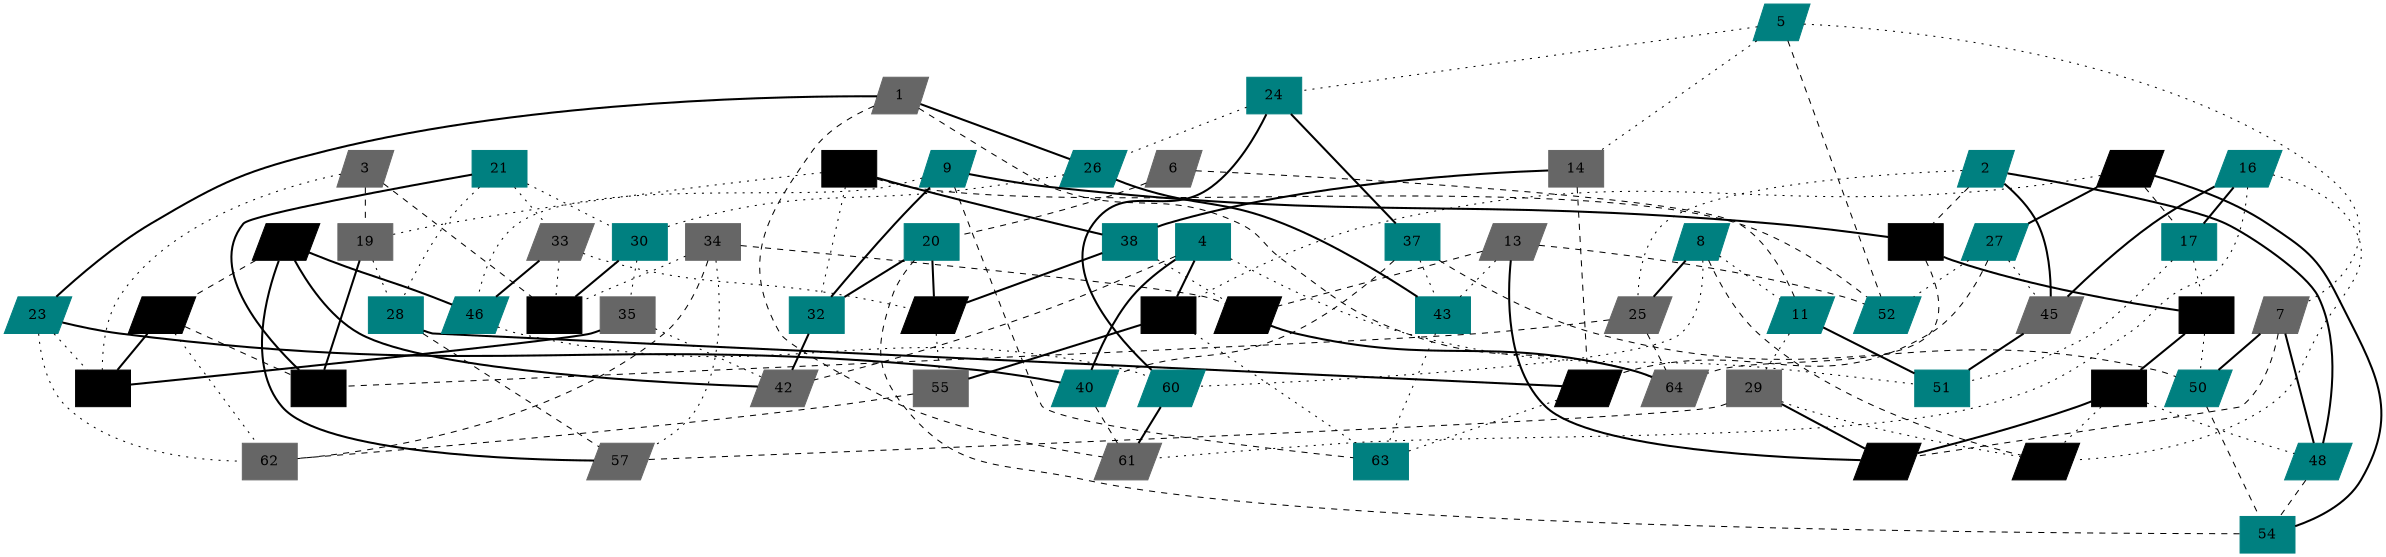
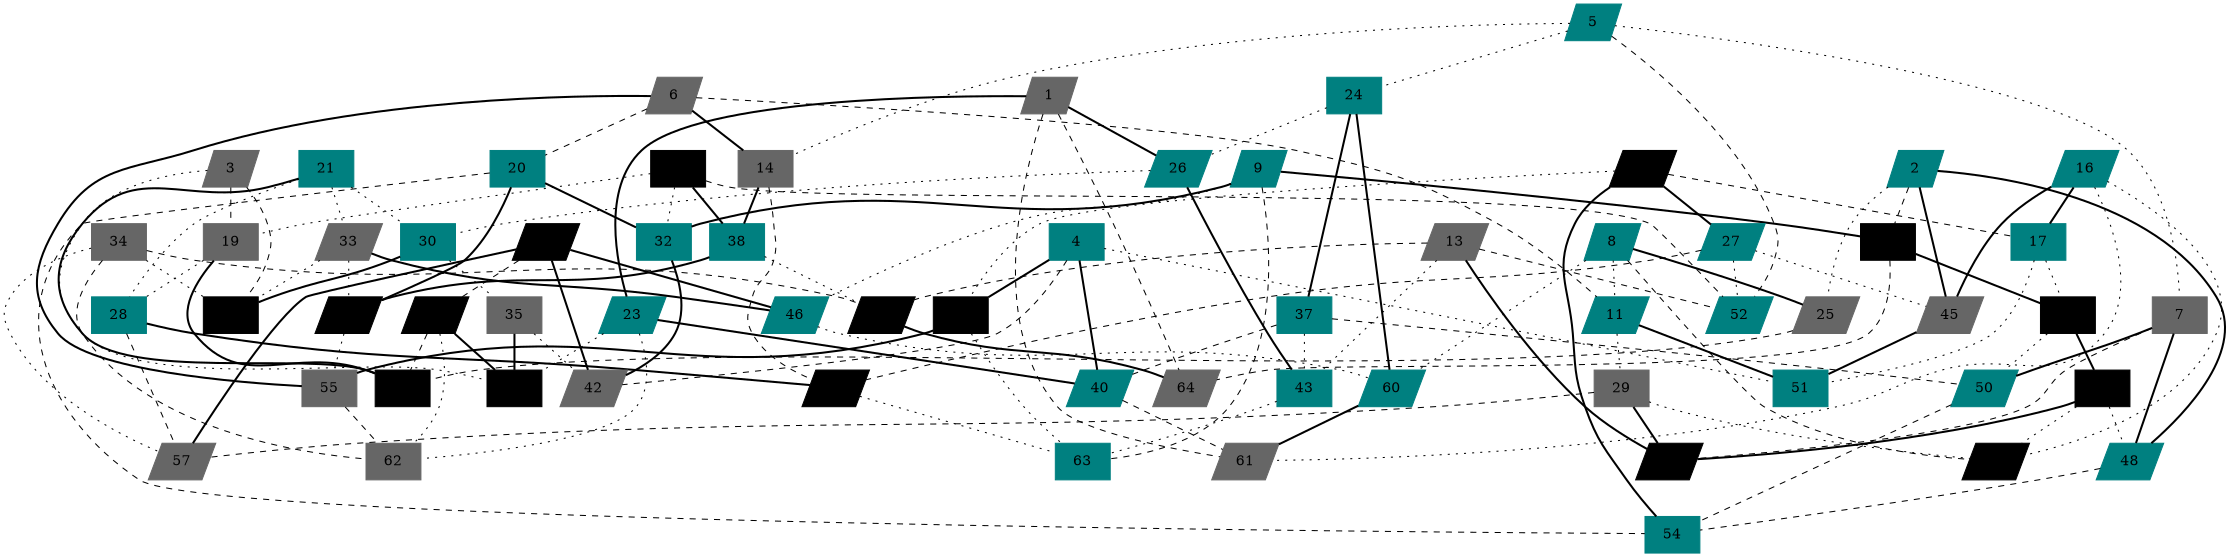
edge "6" -- "14": added
edge "6" -- "55": added
node "7": shape parallelogram -> box
edge "25" -- "64": removed
